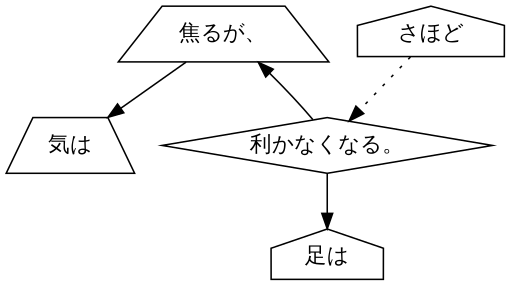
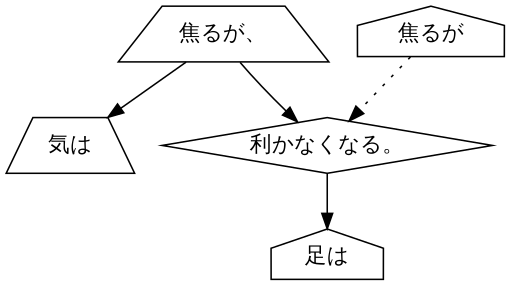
node "さほど": label "さほど" -> "焦るが"
edge "利かなくなる。" -> "焦るが、": reversed
